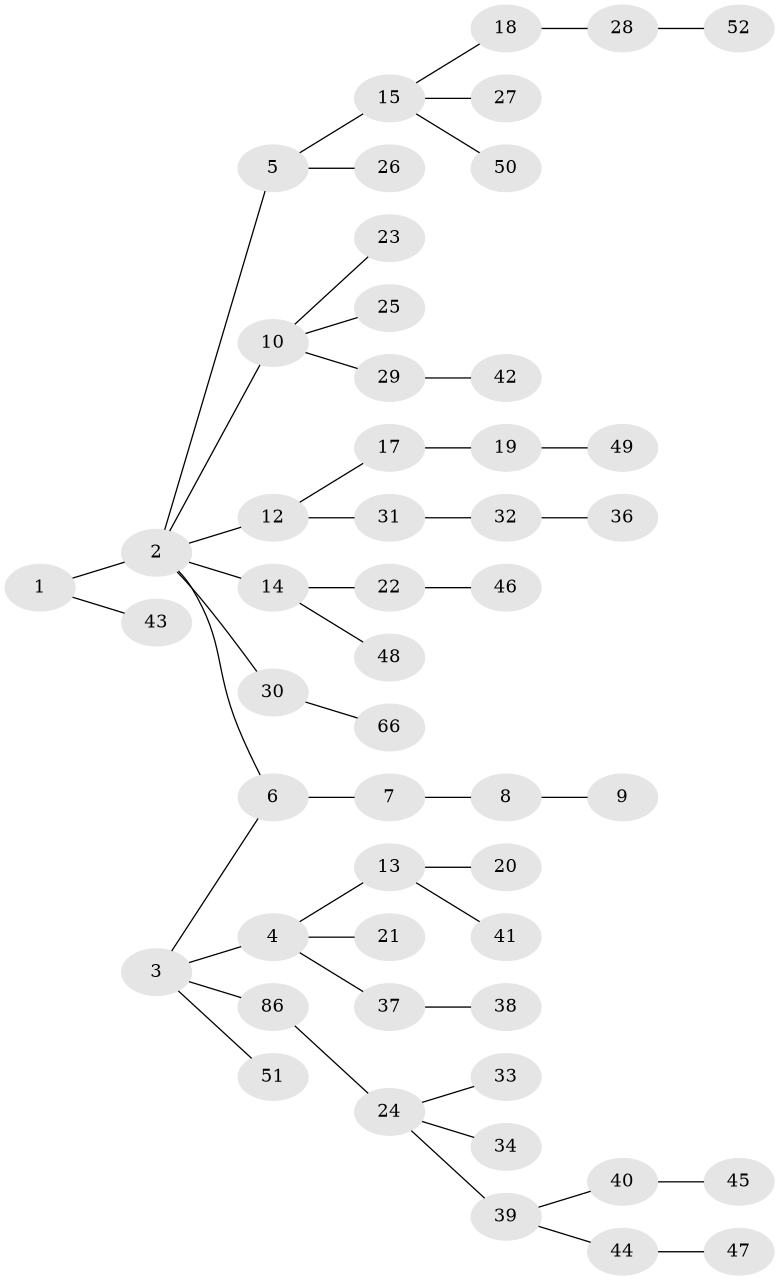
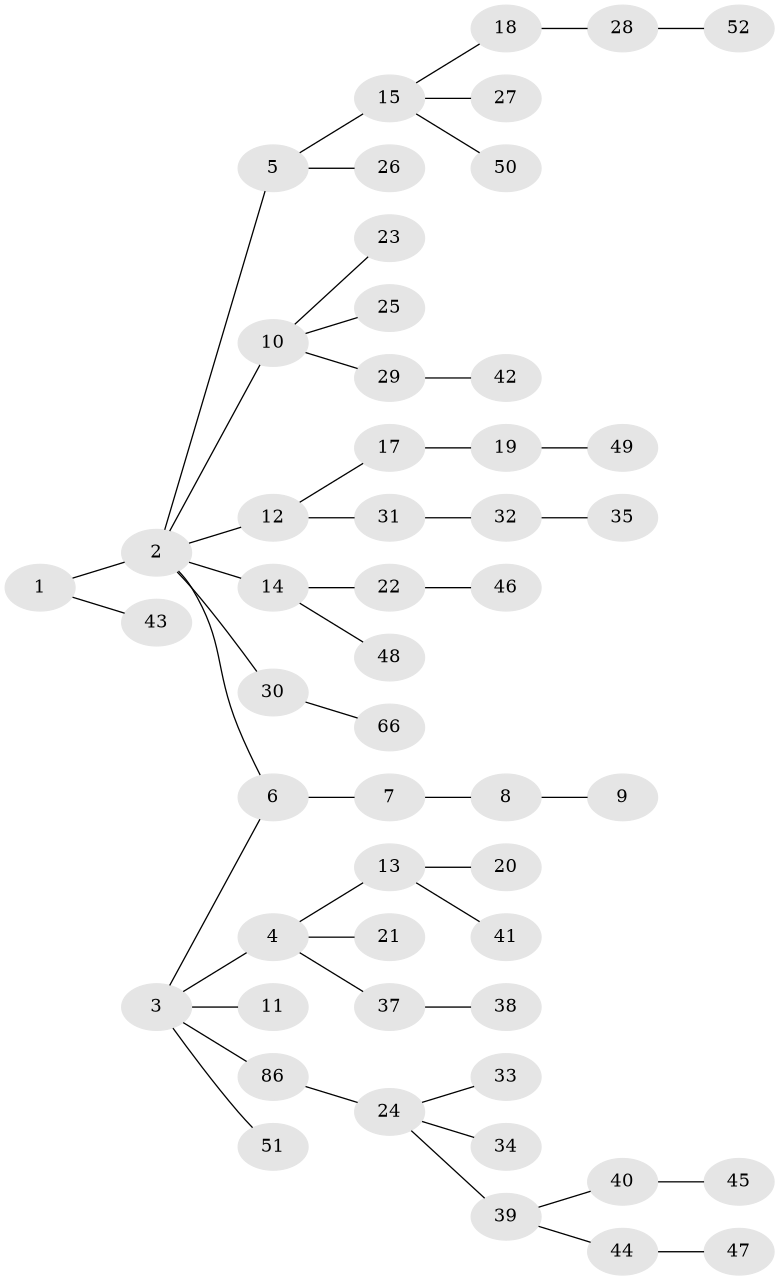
node "36": label "36" -> "35"
node "11": added
